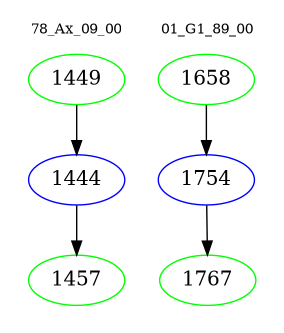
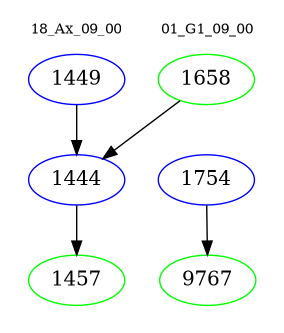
cluster "78_Ax_09_00": label "78_Ax_09_00" -> "18_Ax_09_00"
cluster "01_G1_89_00": label "01_G1_89_00" -> "01_G1_09_00"
node "1449": color green -> blue
edge "1658" -> "1754": now "1658" -> "1444"
node "1767": label "1767" -> "9767"
